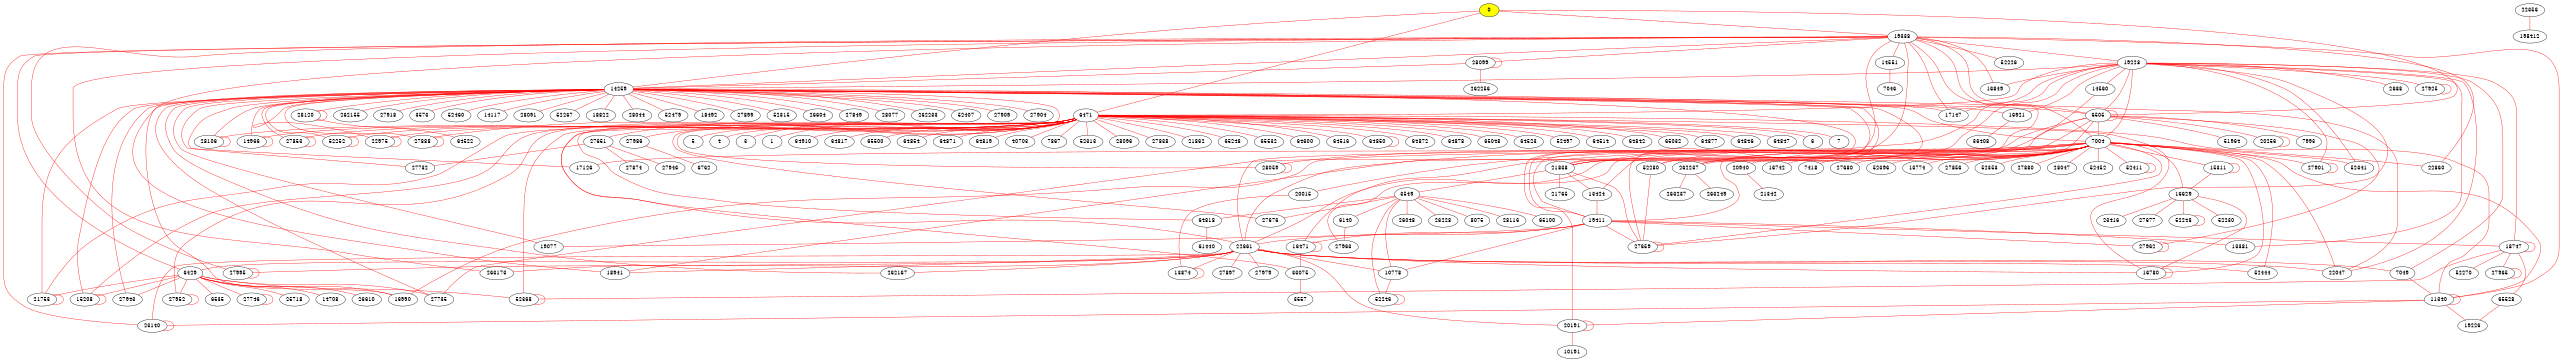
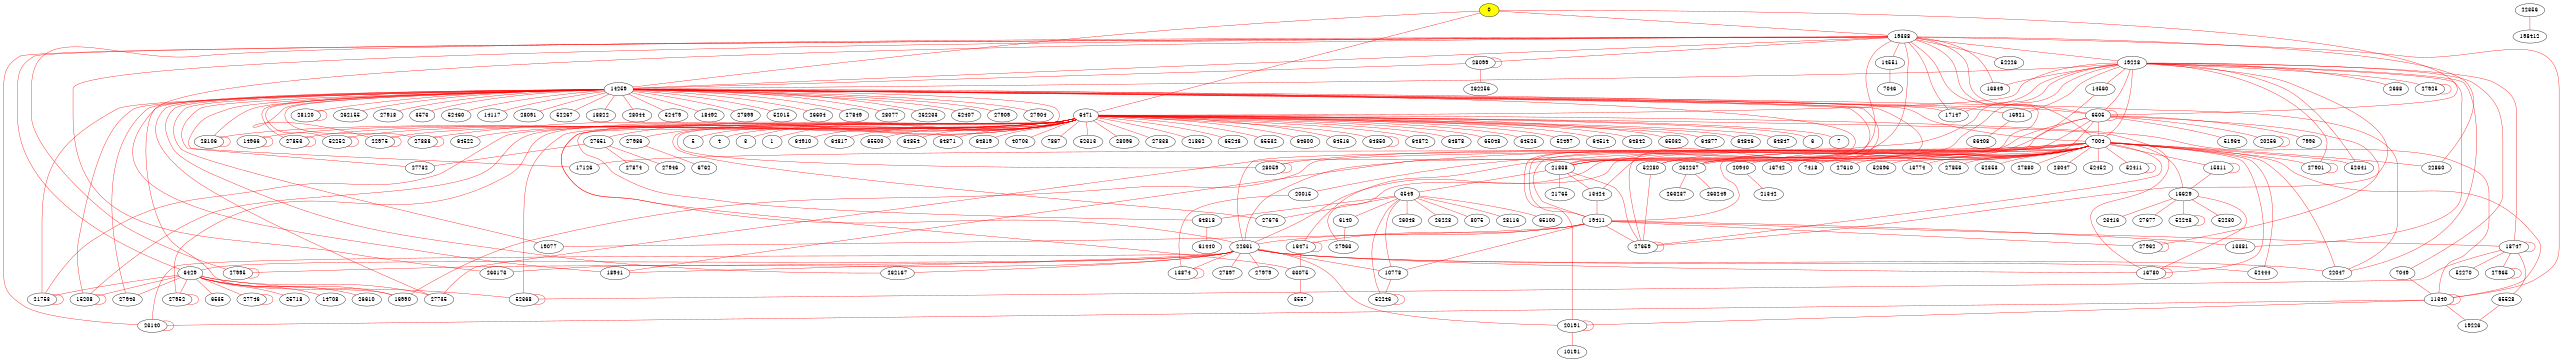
edge "14259" -- "14966": removed
node "52315": label "52315" -> "52015"
edge "28120" -- "64522": now "6471" -- "64522"
node "27680": label "27680" -> "27610"
edge "22661" -- "7049": removed
